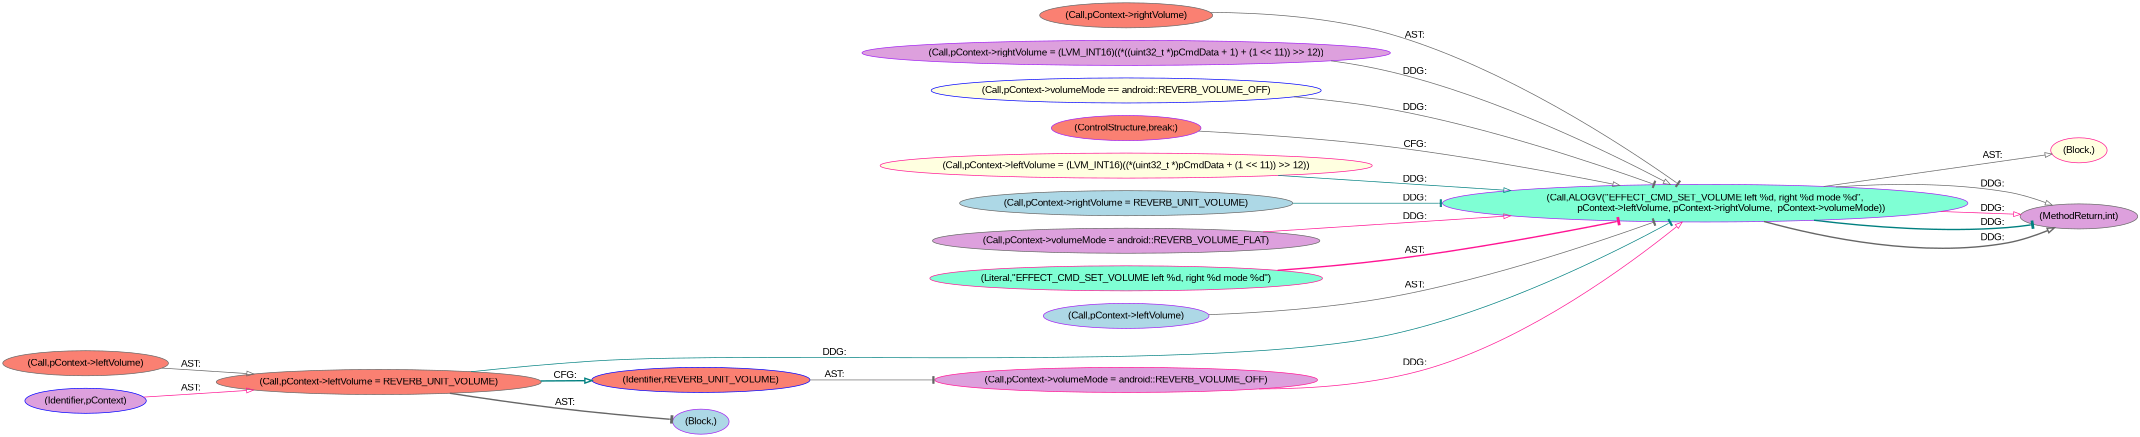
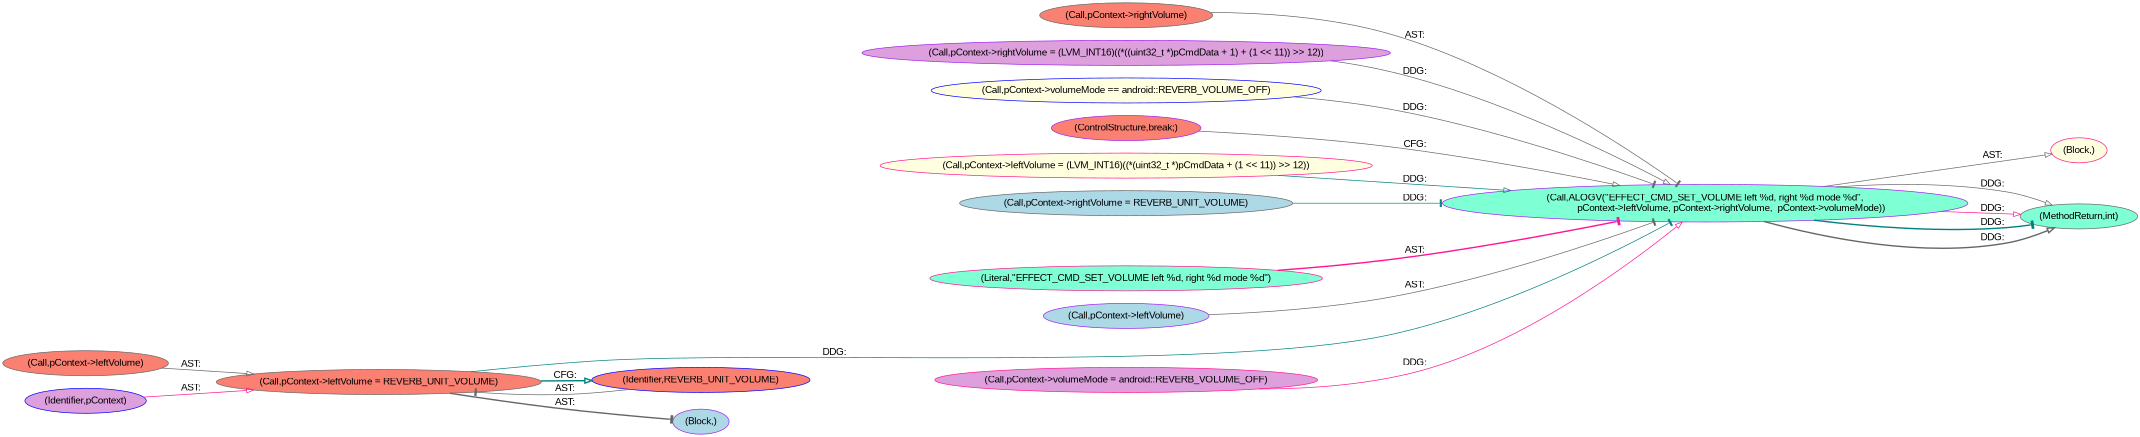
node "(MethodReturn,int)": fillcolor plum -> aquamarine
node "(Call,pContext->volumeMode = android::REVERB_VOLUME_FLAT)": removed
edge "(Identifier,REVERB_UNIT_VOLUME)" -> "(Call,pContext->volumeMode = android::REVERB_VOLUME_OFF)": now "(Identifier,REVERB_UNIT_VOLUME)" -> "(Call,pContext->leftVolume = REVERB_UNIT_VOLUME)"
